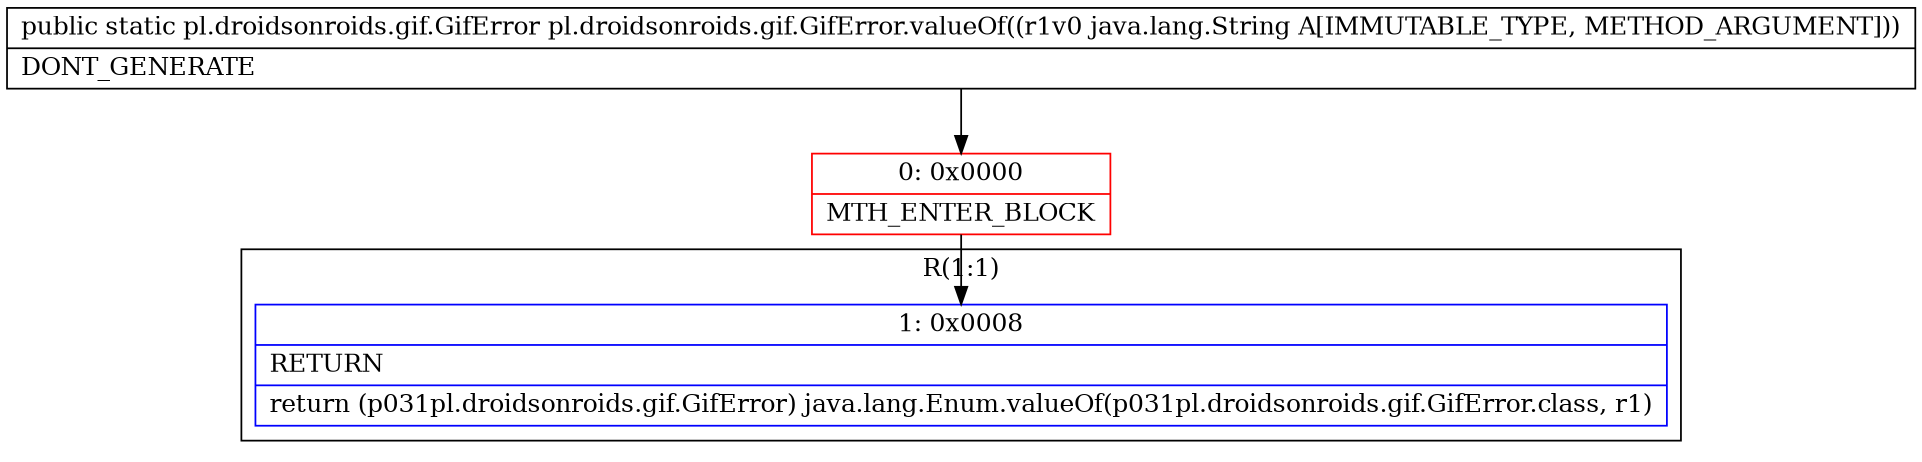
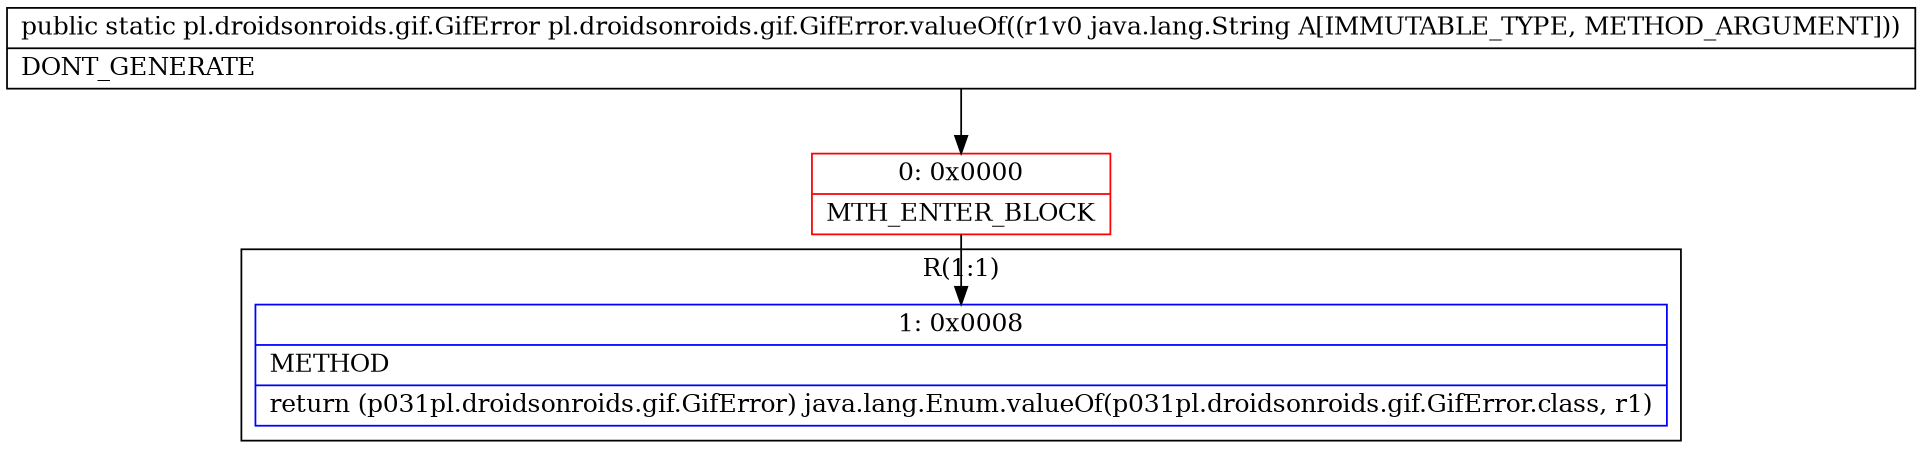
node "1: 0x0008": text "RETURN" -> "METHOD"
